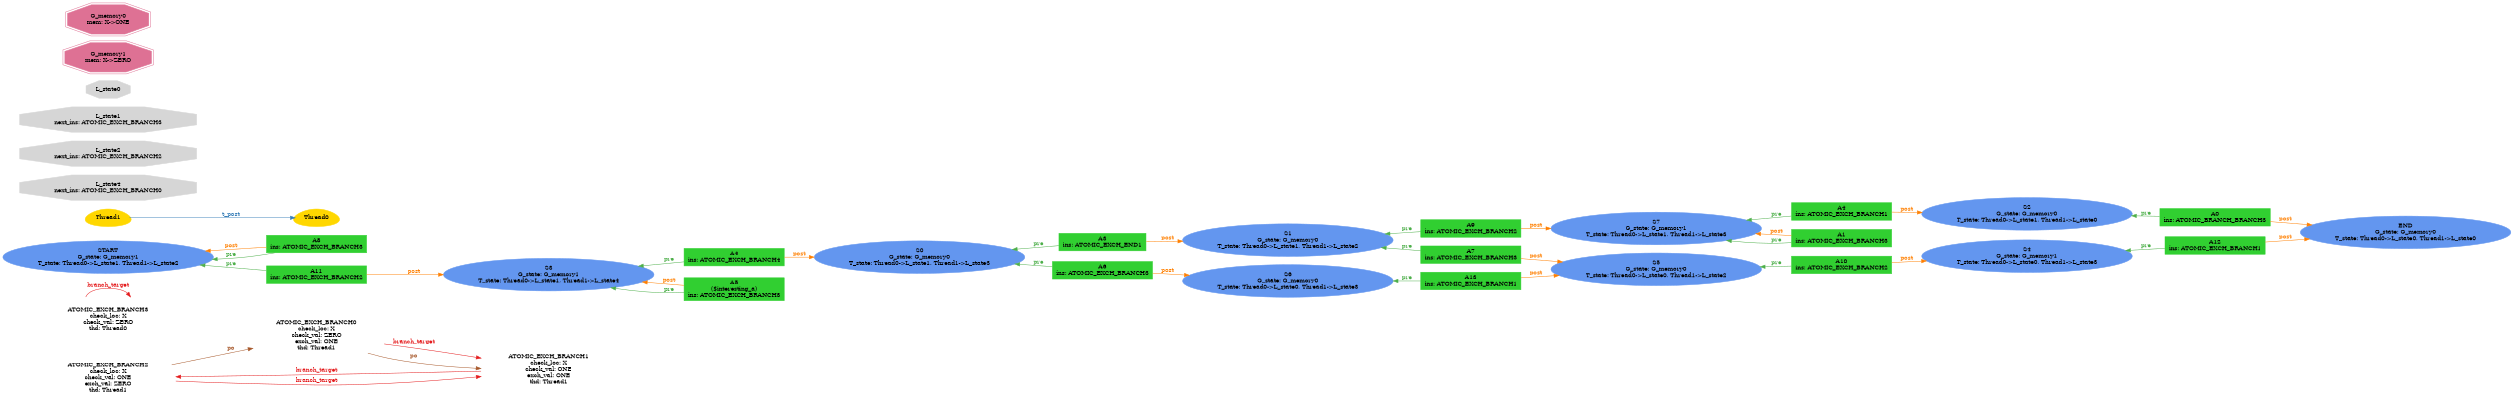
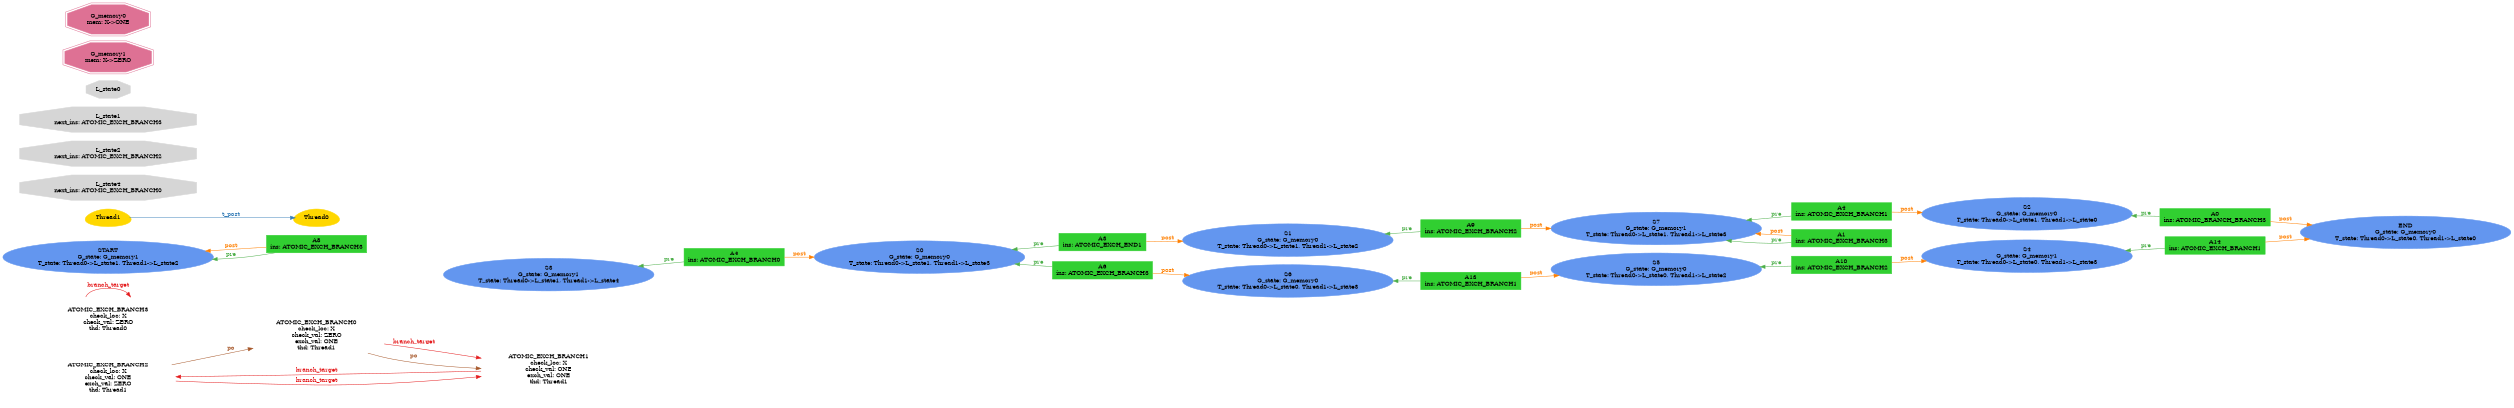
node "A12 ins: ATOMIC_EXCH_BRANCH1": label "A12 ins: ATOMIC_EXCH_BRANCH1" -> "A14 ins: ATOMIC_EXCH_BRANCH1"
node "A7 ins: ATOMIC_EXCH_BRANCH3": removed
node "A4 ins: ATOMIC_EXCH_BRANCH4": label "A4 ins: ATOMIC_EXCH_BRANCH4" -> "A4 ins: ATOMIC_EXCH_BRANCH0"
node "A11 ins: ATOMIC_EXCH_BRANCH2": removed
node "A5 ($interesting_a) ins: ATOMIC_EXCH_BRANCH3": removed
